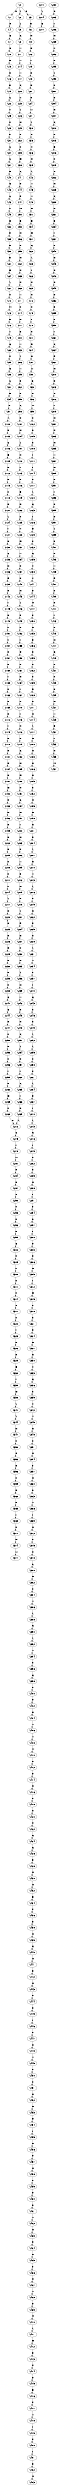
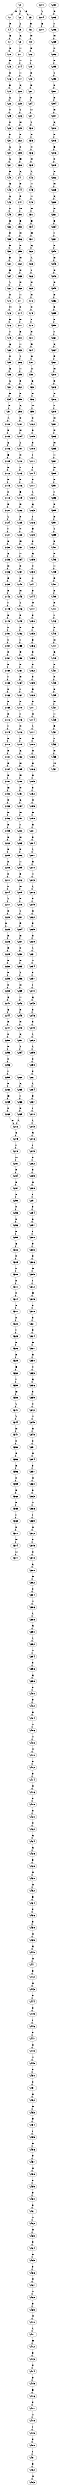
edge "S223" -> "S220": reversed
node "S257": removed
